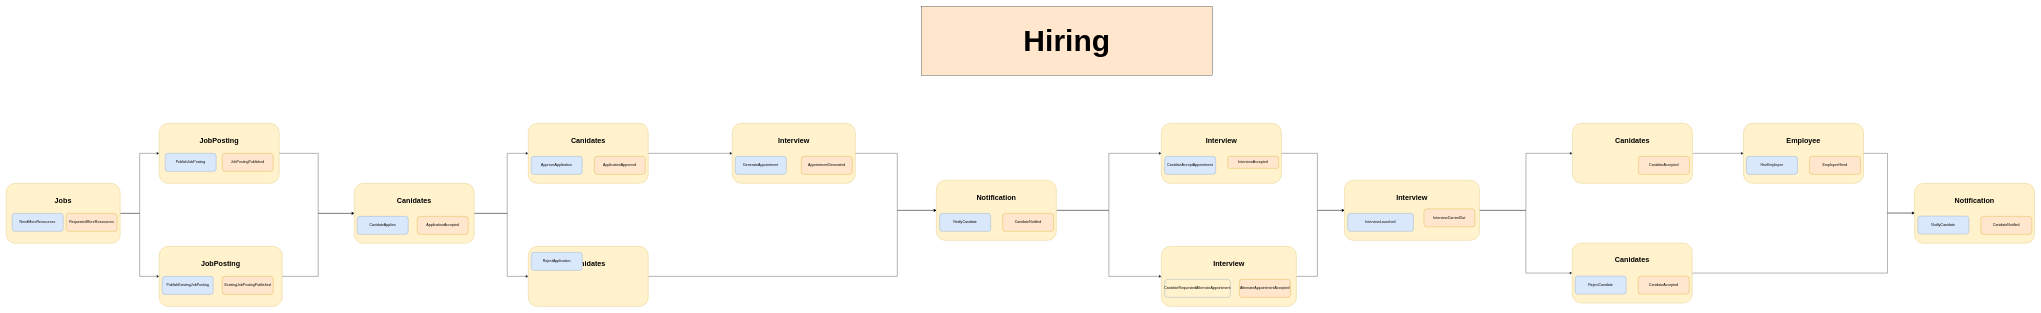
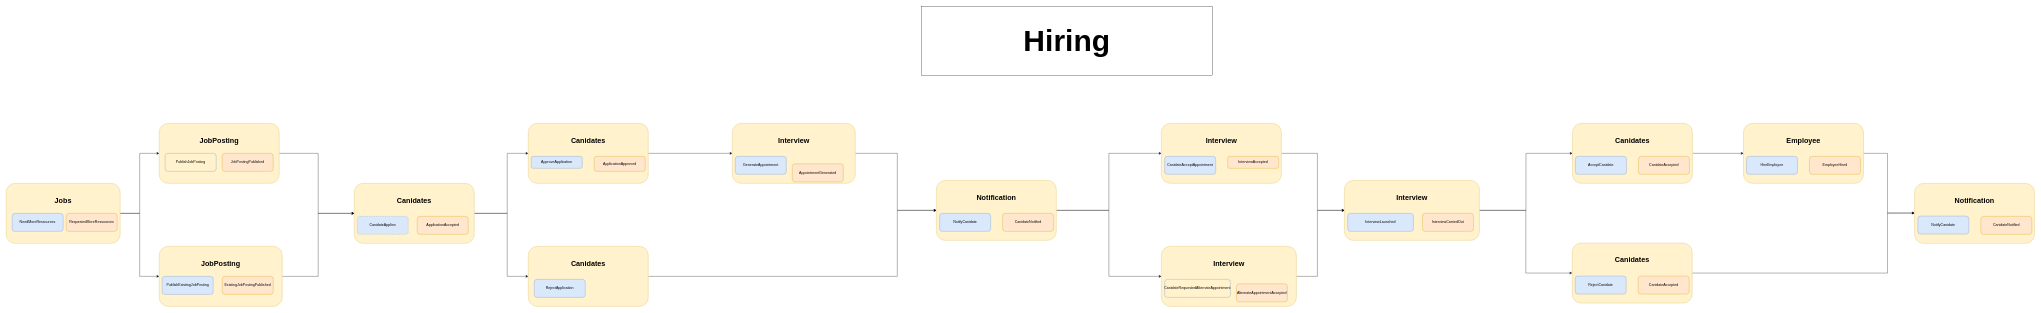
node "Hiring": fillcolor #ffe6cc -> #ffffff
node "PublishJobPosting": fillcolor #dae8fc -> #fff2cc
node "ApproveApplication": size 51x18 -> 51x12
node "ApplicationApproved": size 51x18 -> 51x15
node "AppointmentGenerated": moved (827, 165) -> (818, 173)
node "AcceptCanidate": added
node "InterviewCarriedOut": moved (1449, 218) -> (1448, 222)
node "CanidateApplies": style solid -> dashed
node "RejectApplication": moved (557, 261) -> (560, 288)
node "AlternateAppointmentAccepted": moved (1265, 288) -> (1262, 293)
